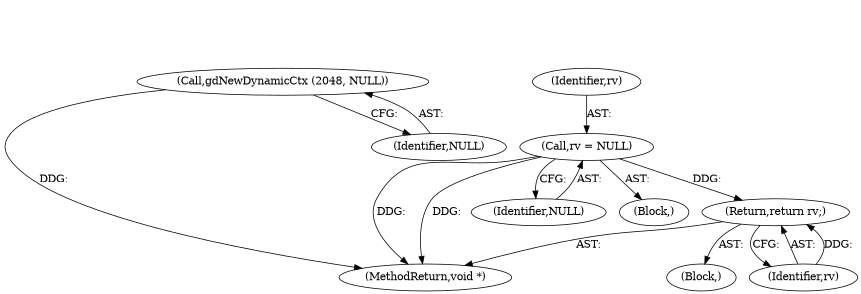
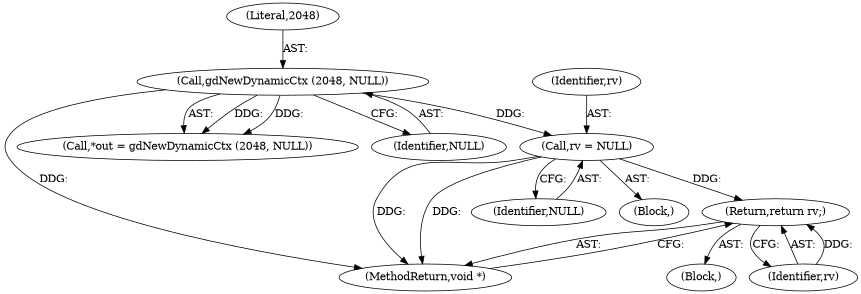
node "(Literal,2048)": added
edge "(Call,gdNewDynamicCtx (2048, NULL))" -> "(Call,rv = NULL)": added, label "DDG:"
node "(Call,*out = gdNewDynamicCtx (2048, NULL))": added
edge "(MethodReturn,void *)" -> "(Return,return rv;)": added, label "CFG:"
